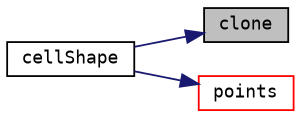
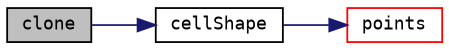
edge "cellShape" -> "clone": reversed
